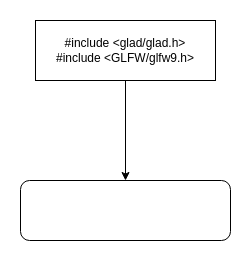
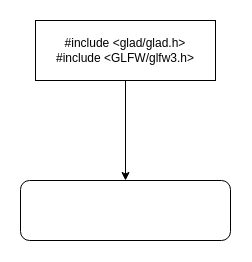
node "#include <glad/glad.h> #include <GLFW/glfw9.h>": label "#include <glad/glad.h> #include <GLFW/glfw9.h>" -> "#include <glad/glad.h> #include <GLFW/glfw3.h>"
